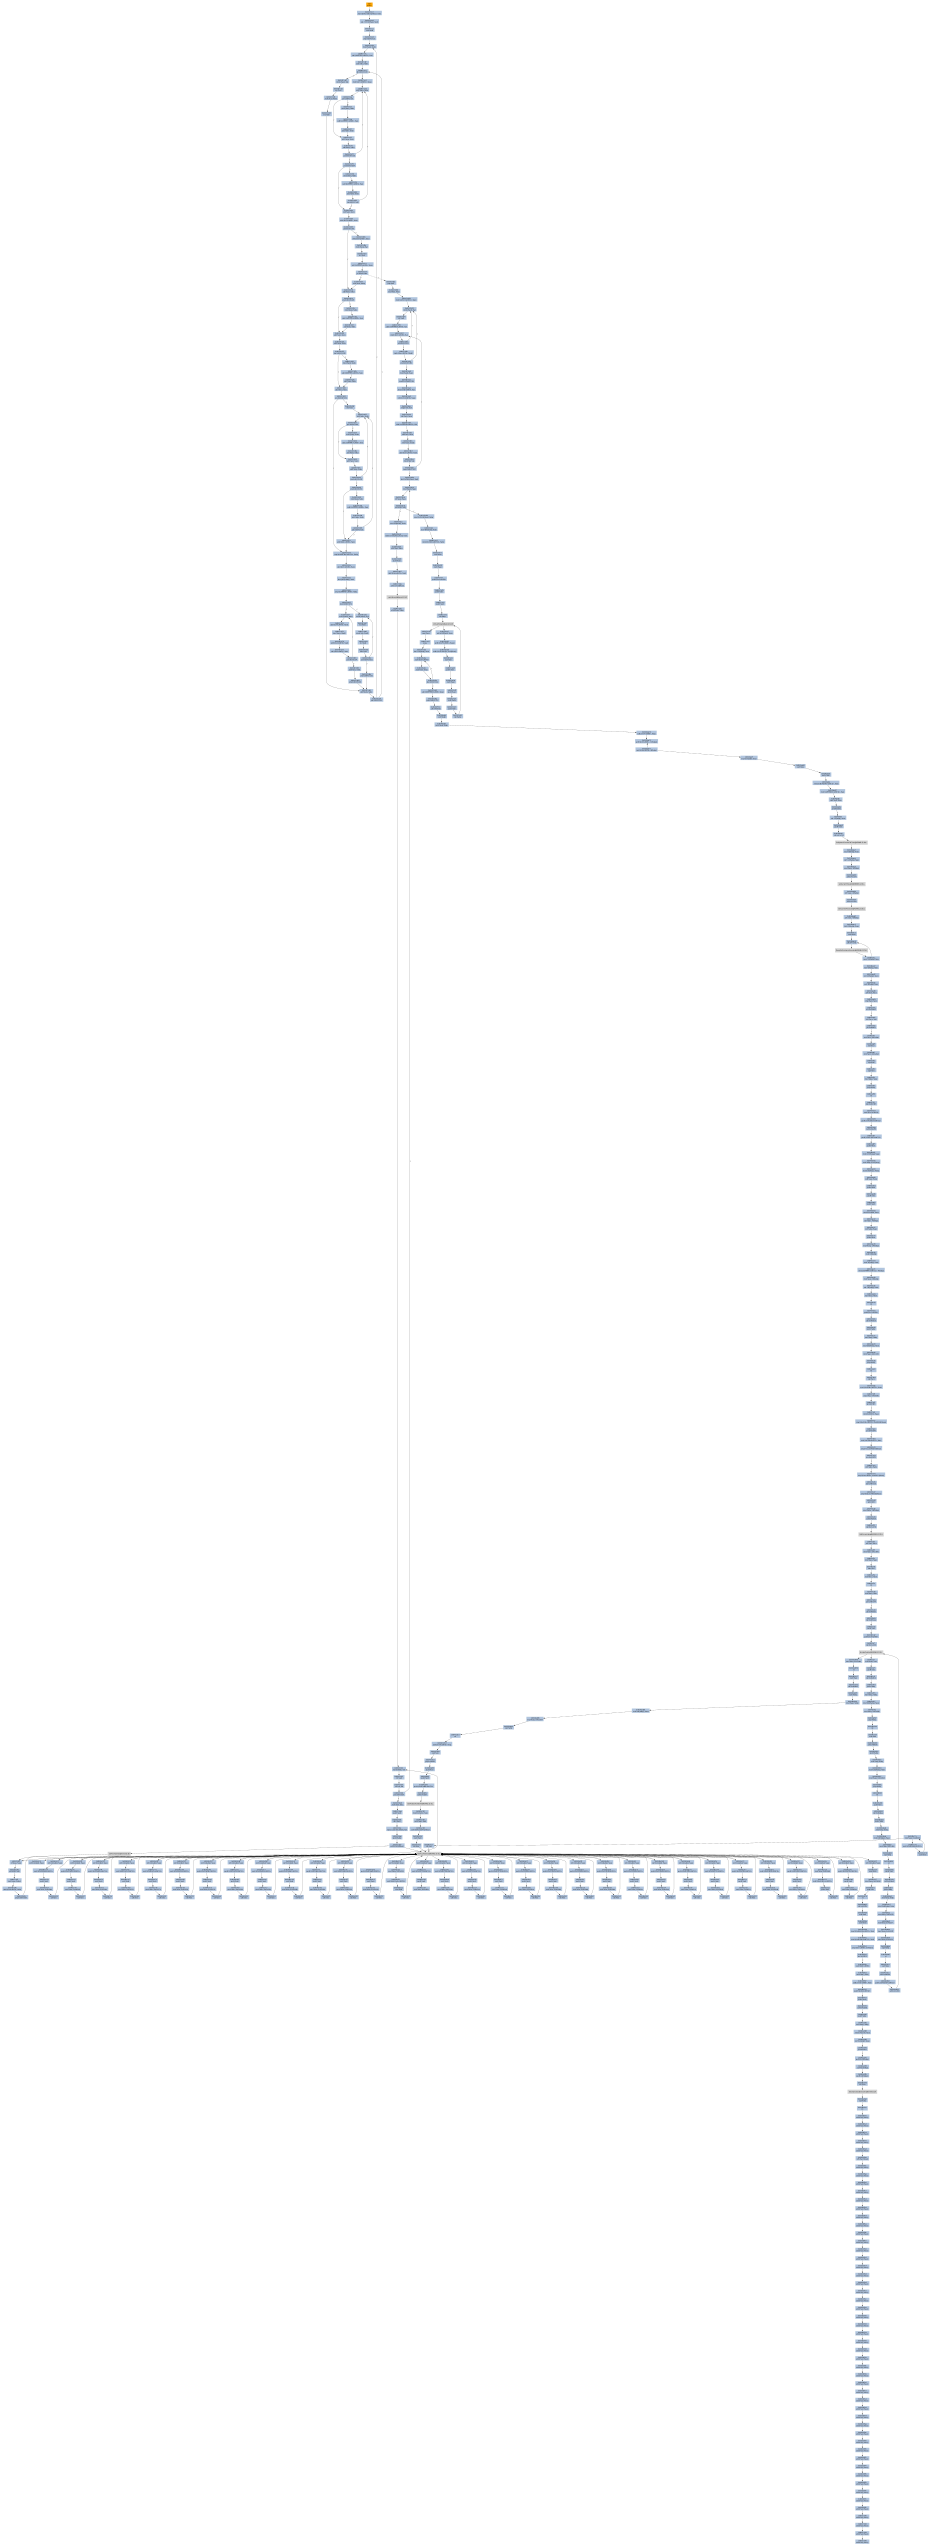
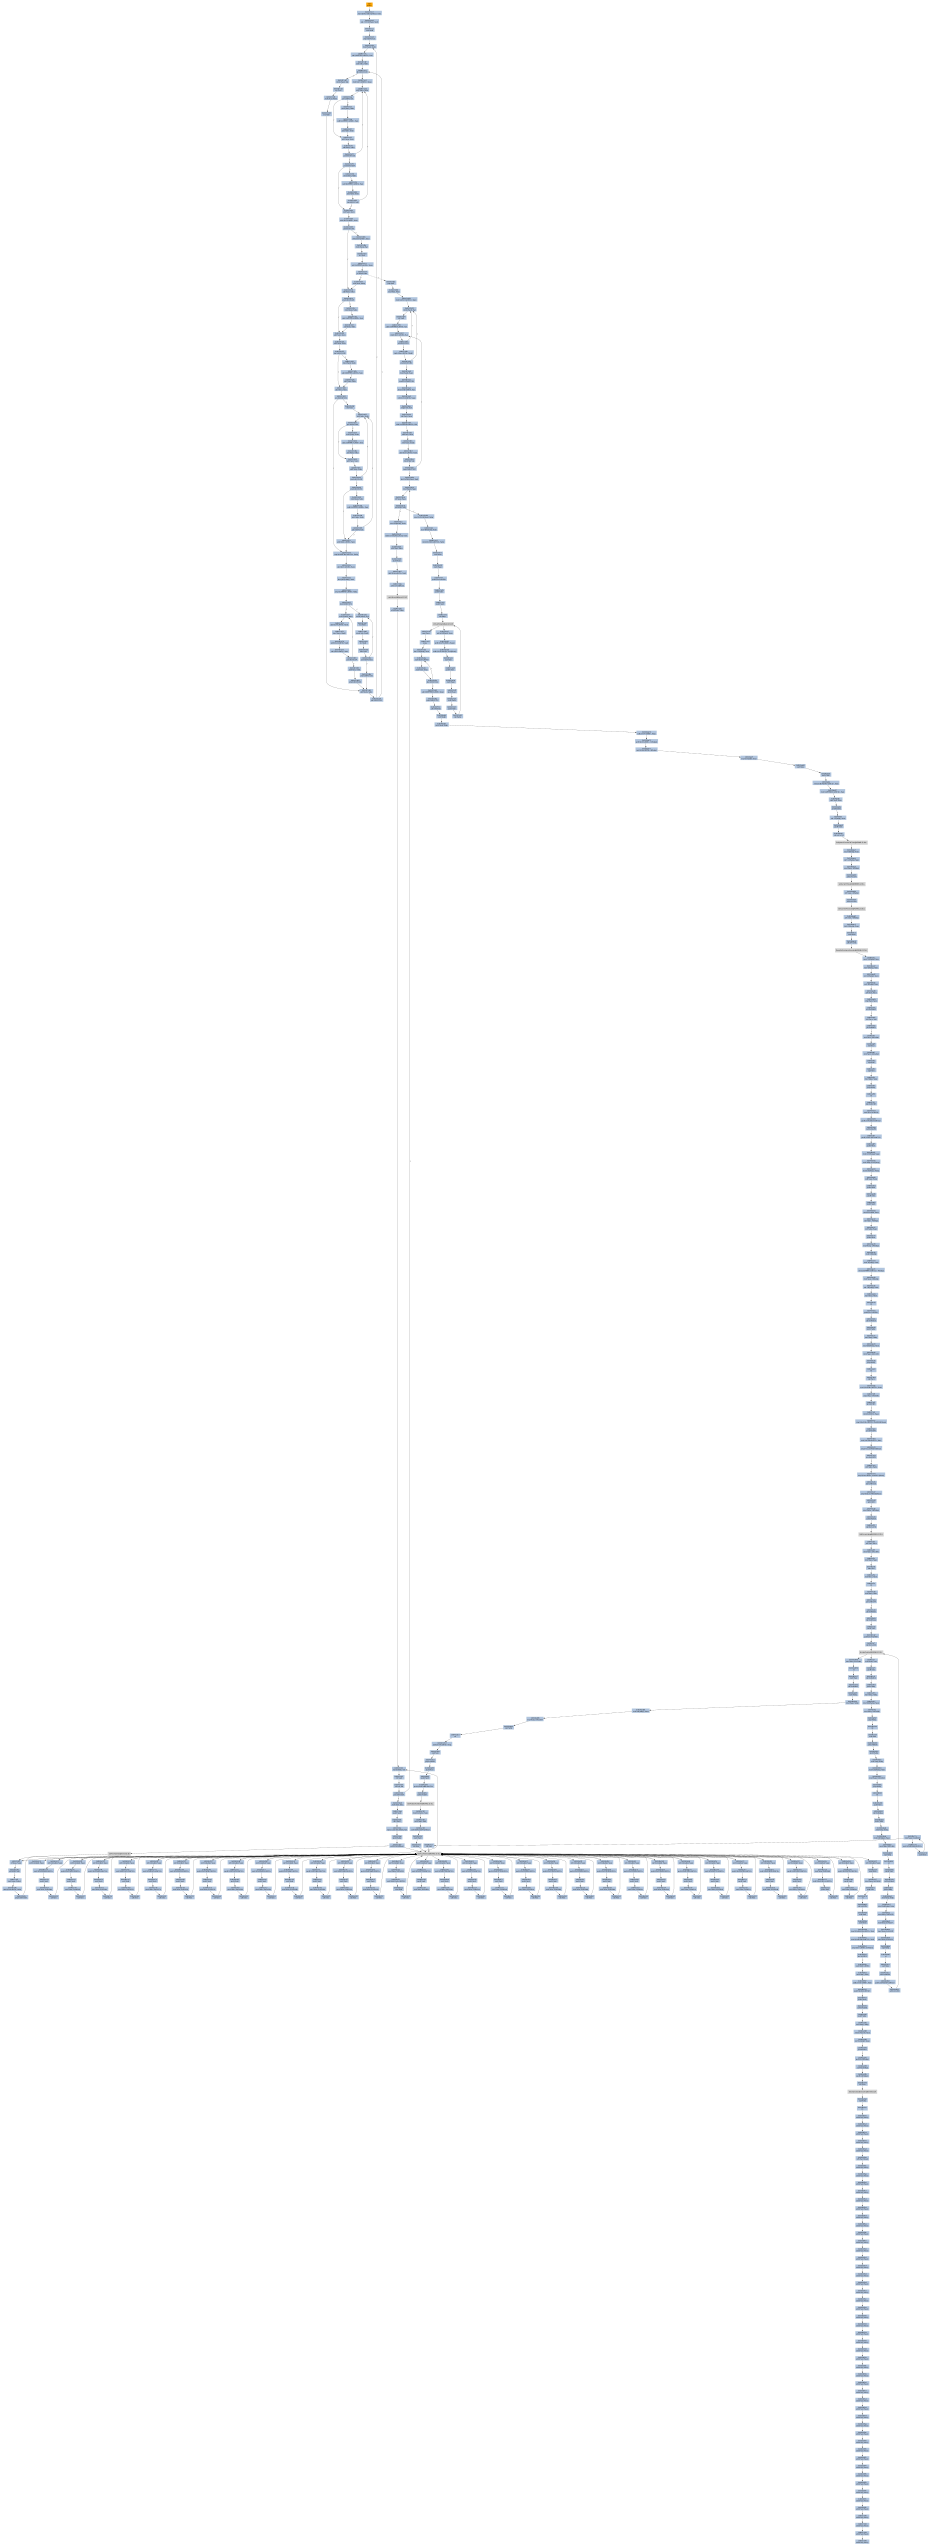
edge "0x0040ee77 andl $0x0<UINT8>, -8(%ebp)" -> "0x0040ee73 andl $0x0<UINT8>, -12(%ebp)": reversed
edge "0x0040eecc movl -16(%ebp), %ecx" -> "0x0040eec6 call 0x41a18c": now "0x0040eecc movl -16(%ebp), %ecx" -> "0x0040eecf leal -4(%ebp), %eax"
node "0x0040a207 xorl 0x42a8e0, %eax": added
